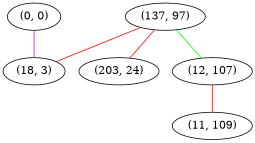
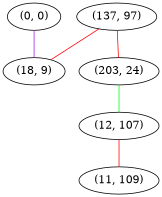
edge "(137, 97)" -- "(12, 107)": now "(203, 24)" -- "(12, 107)"
node "(18, 3)": label "(18, 3)" -> "(18, 9)"
